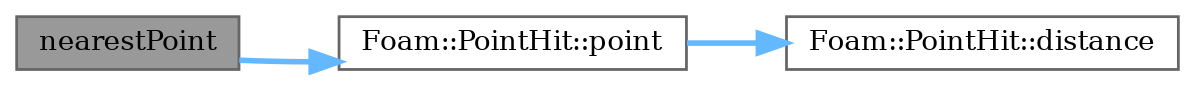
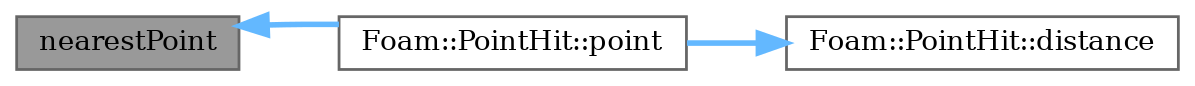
edge "nearestPoint" -> "Foam::PointHit::point": reversed
